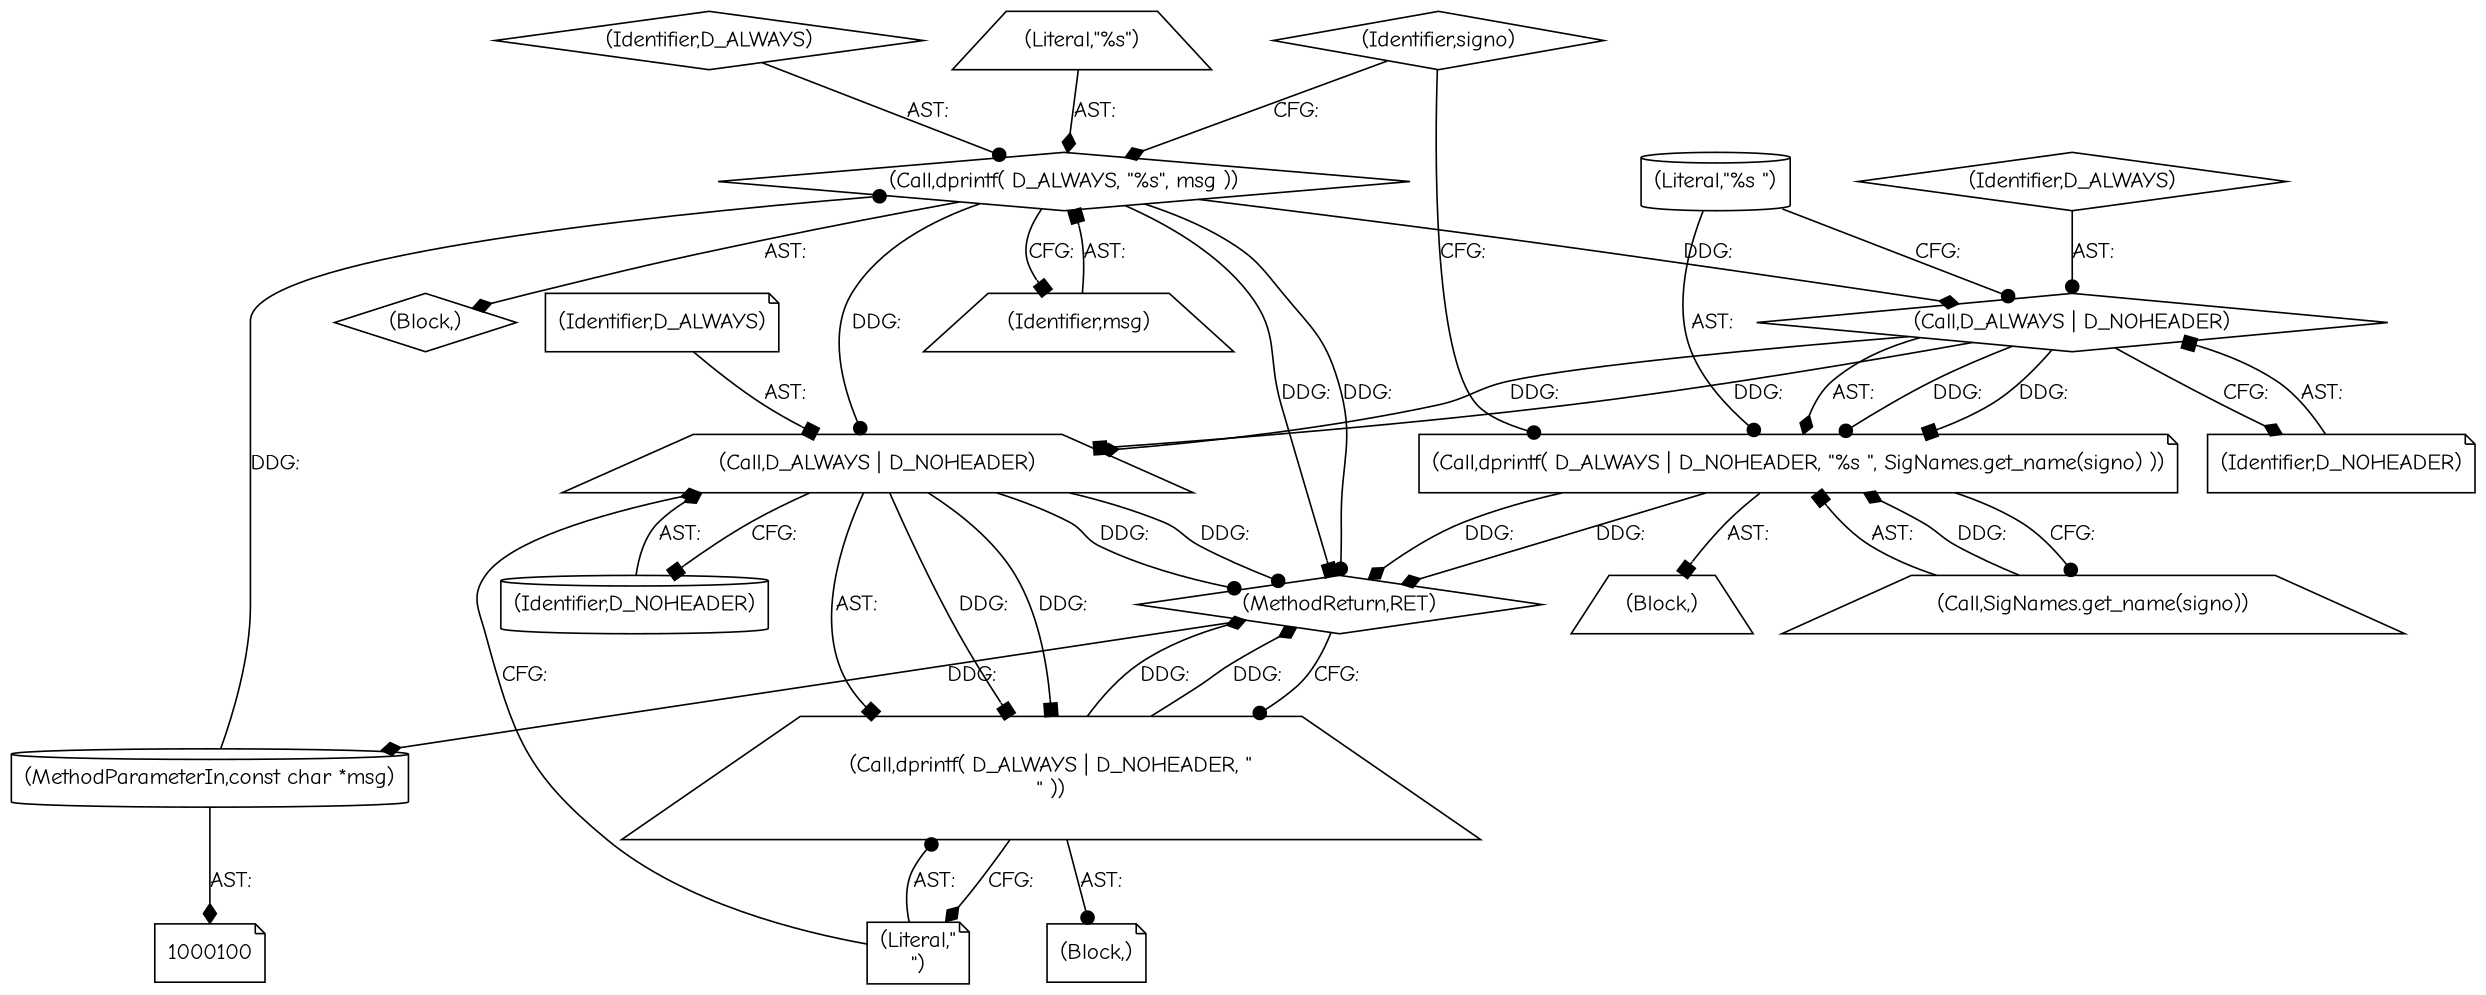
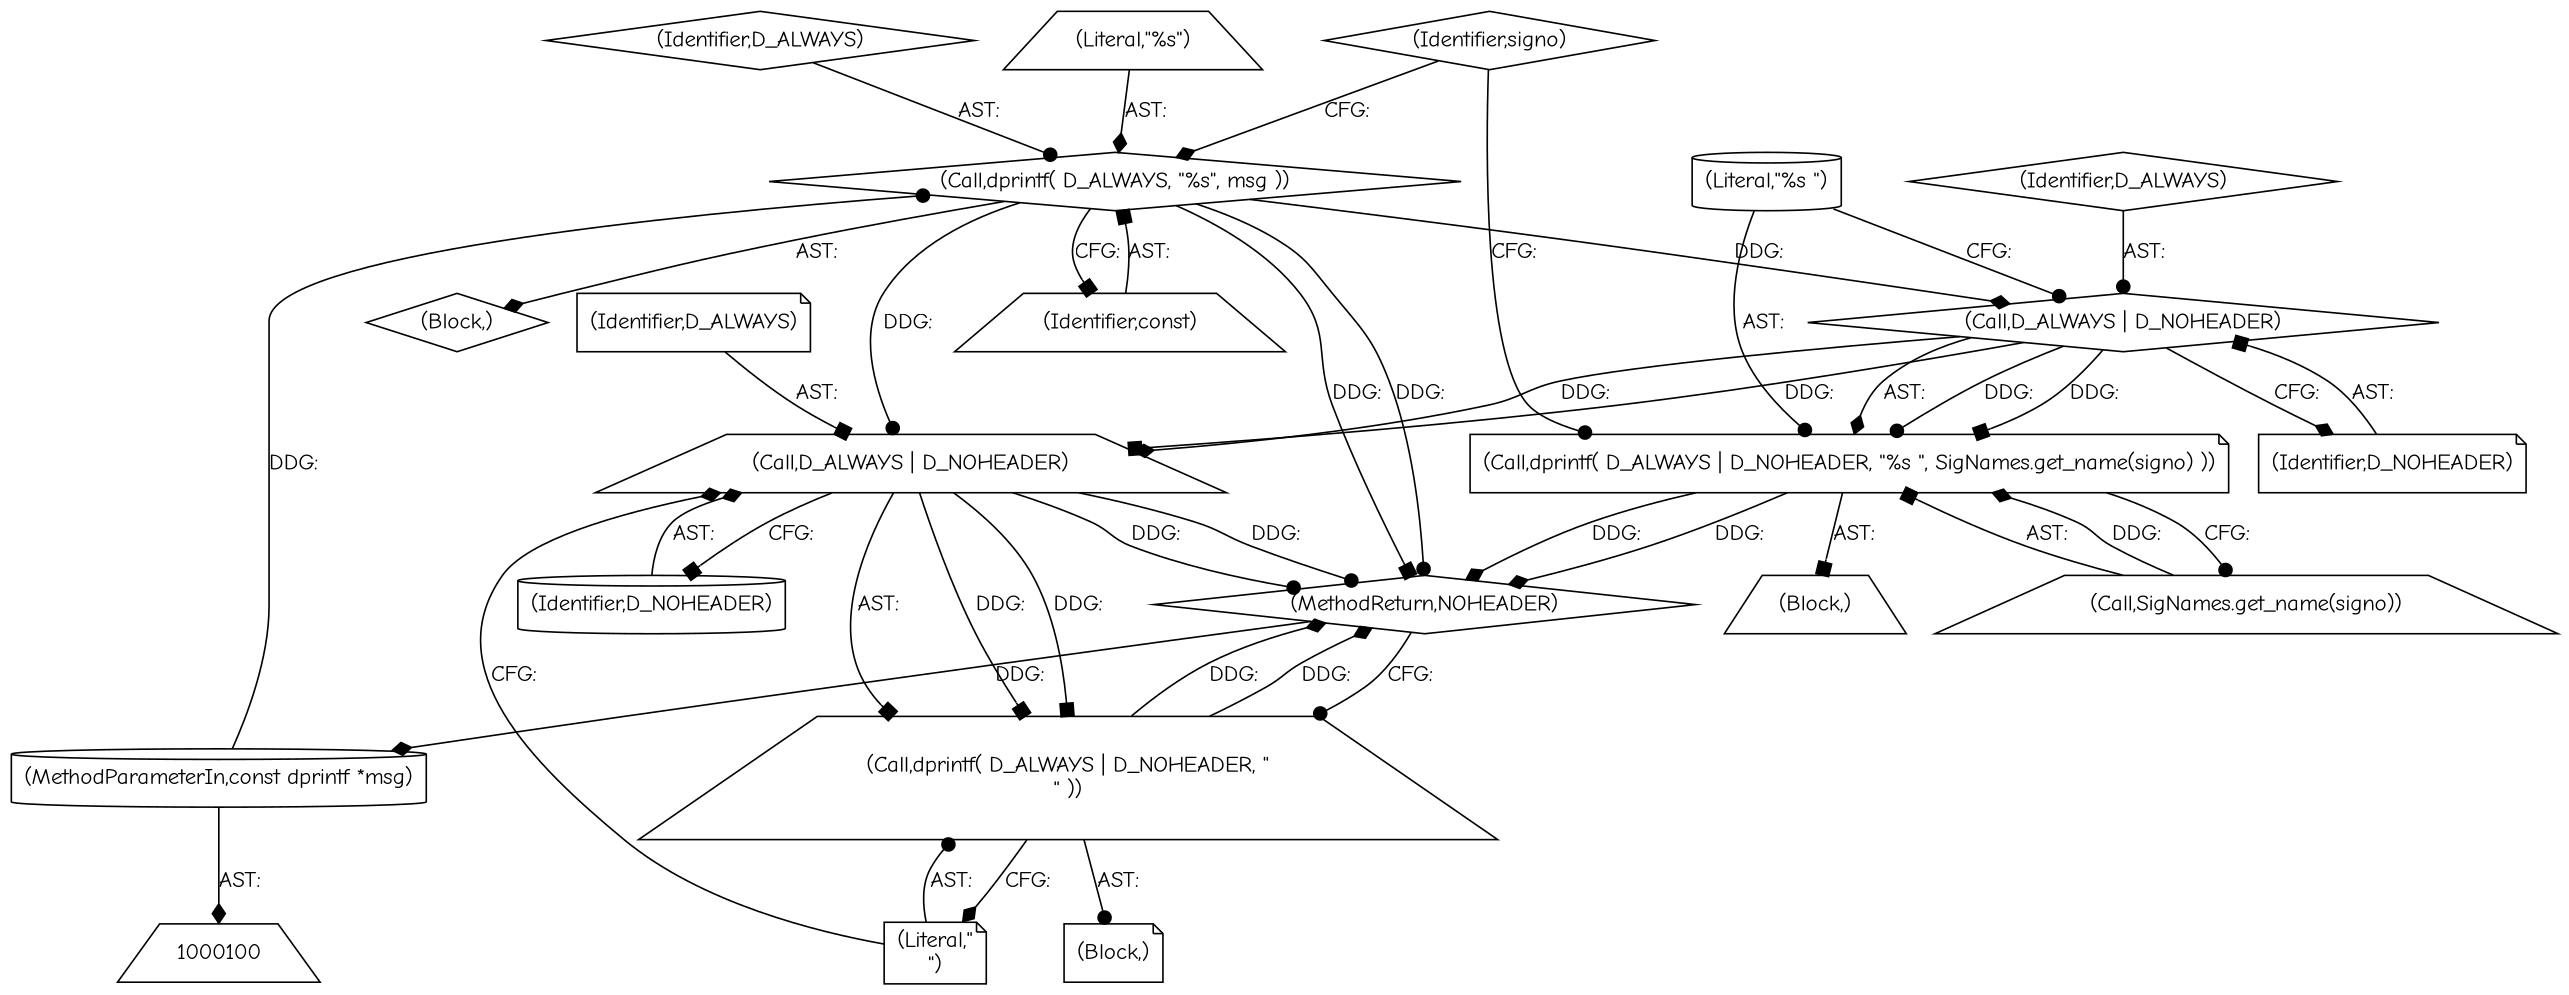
node "(Identifier,msg)": label "(Identifier,msg)" -> "(Identifier,const)"
node "(MethodReturn,RET)": label "(MethodReturn,RET)" -> "(MethodReturn,NOHEADER)"
node "(MethodParameterIn,const char *msg)": label "(MethodParameterIn,const char *msg)" -> "(MethodParameterIn,const dprintf *msg)"
node "1000100": shape note -> trapezium
